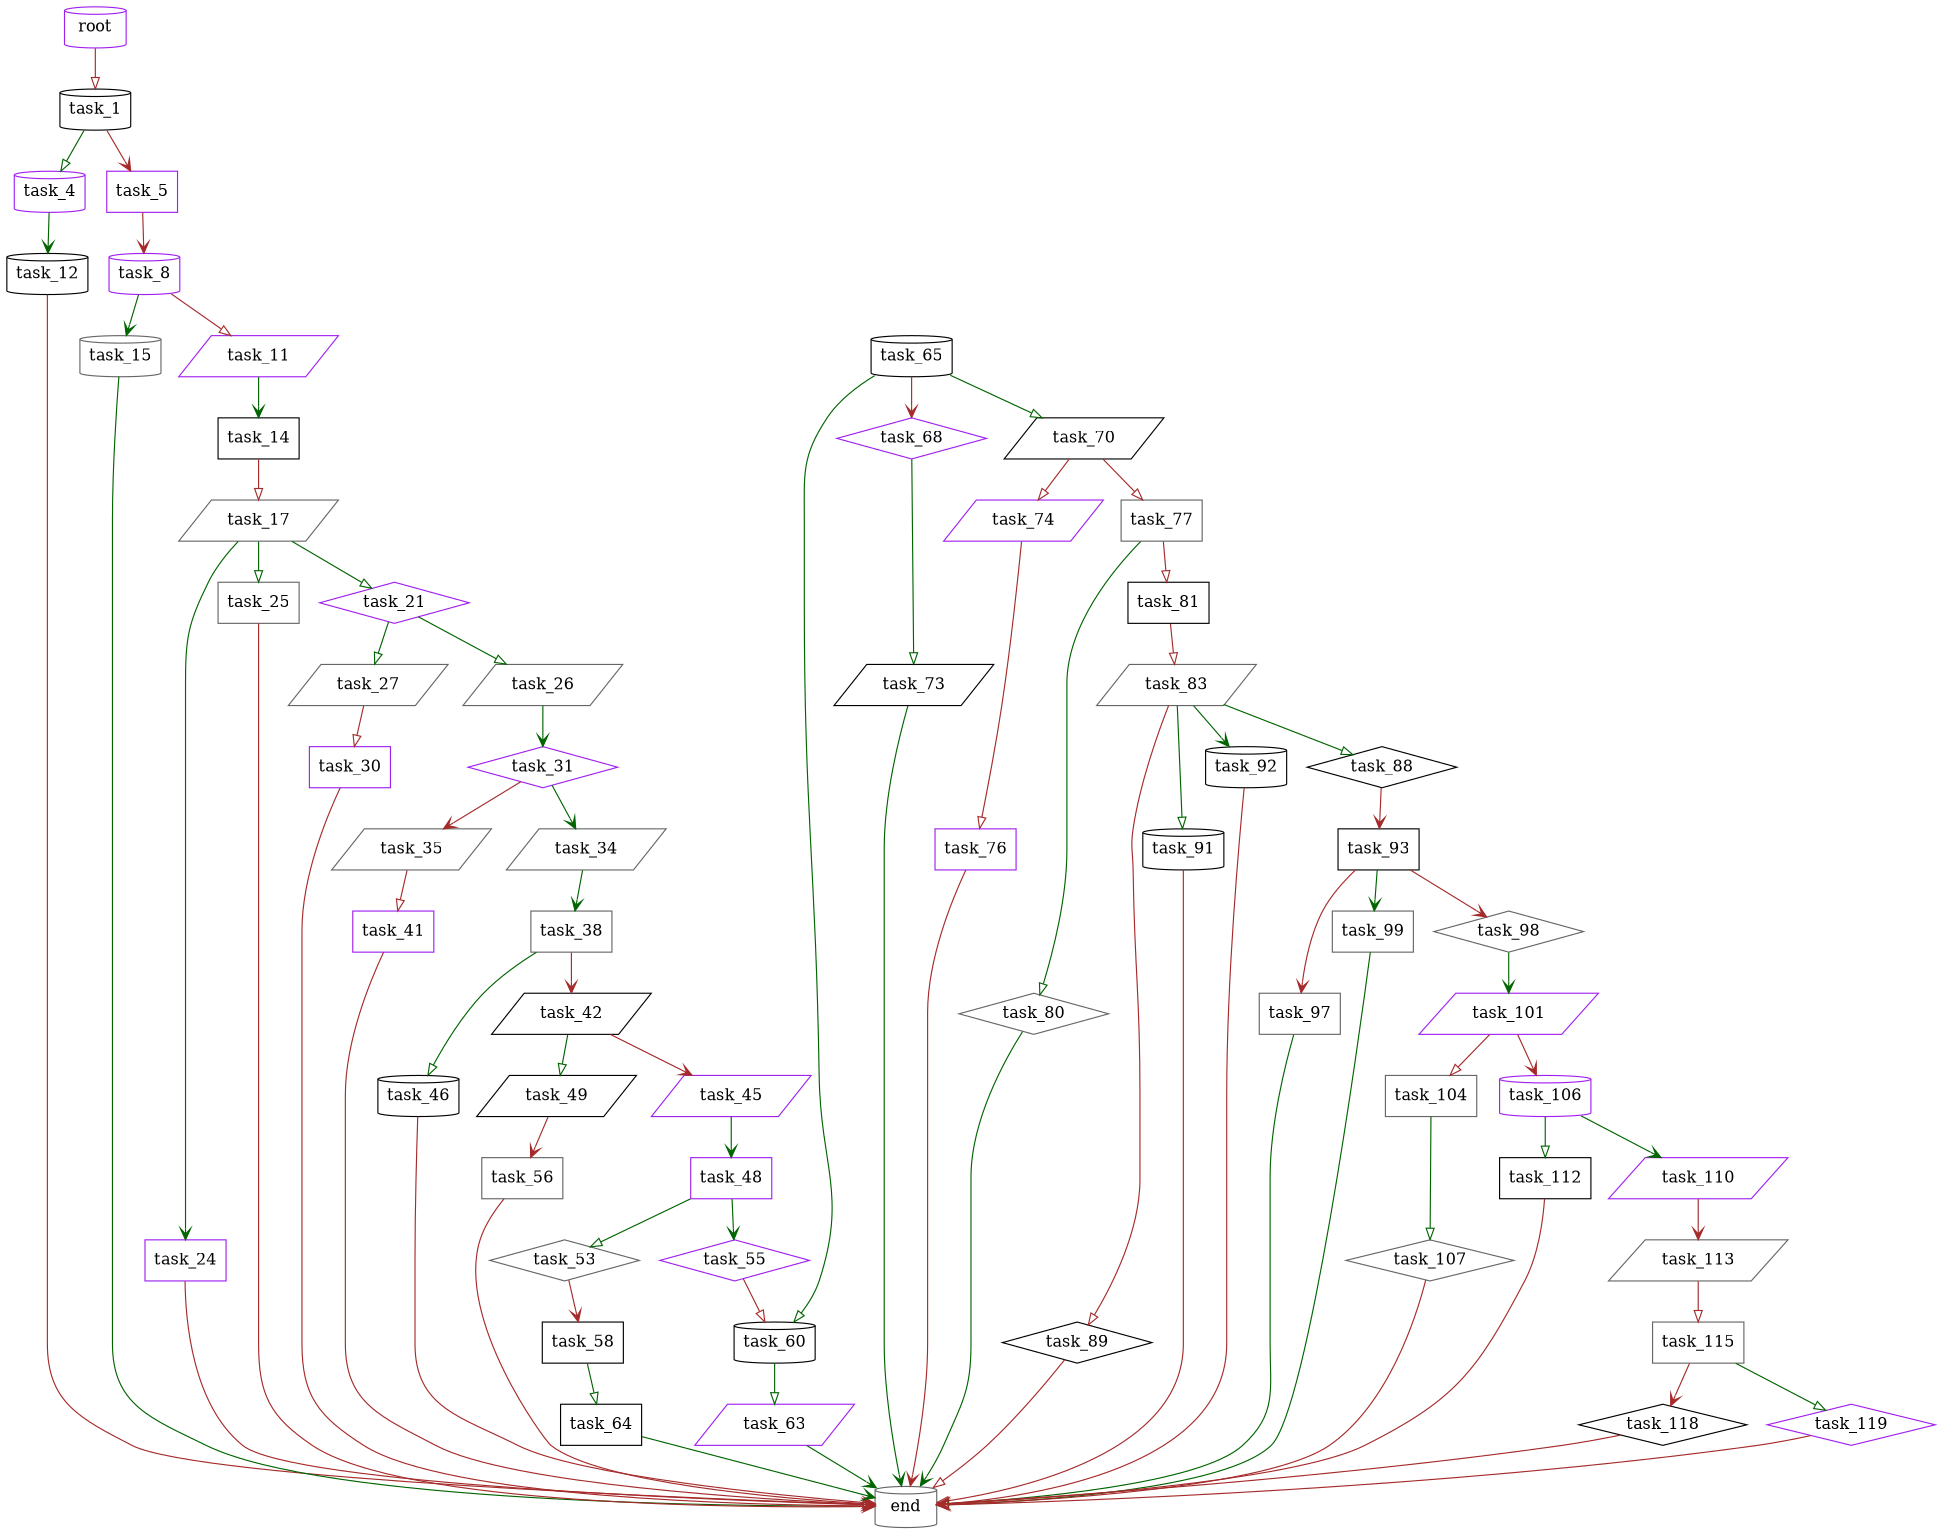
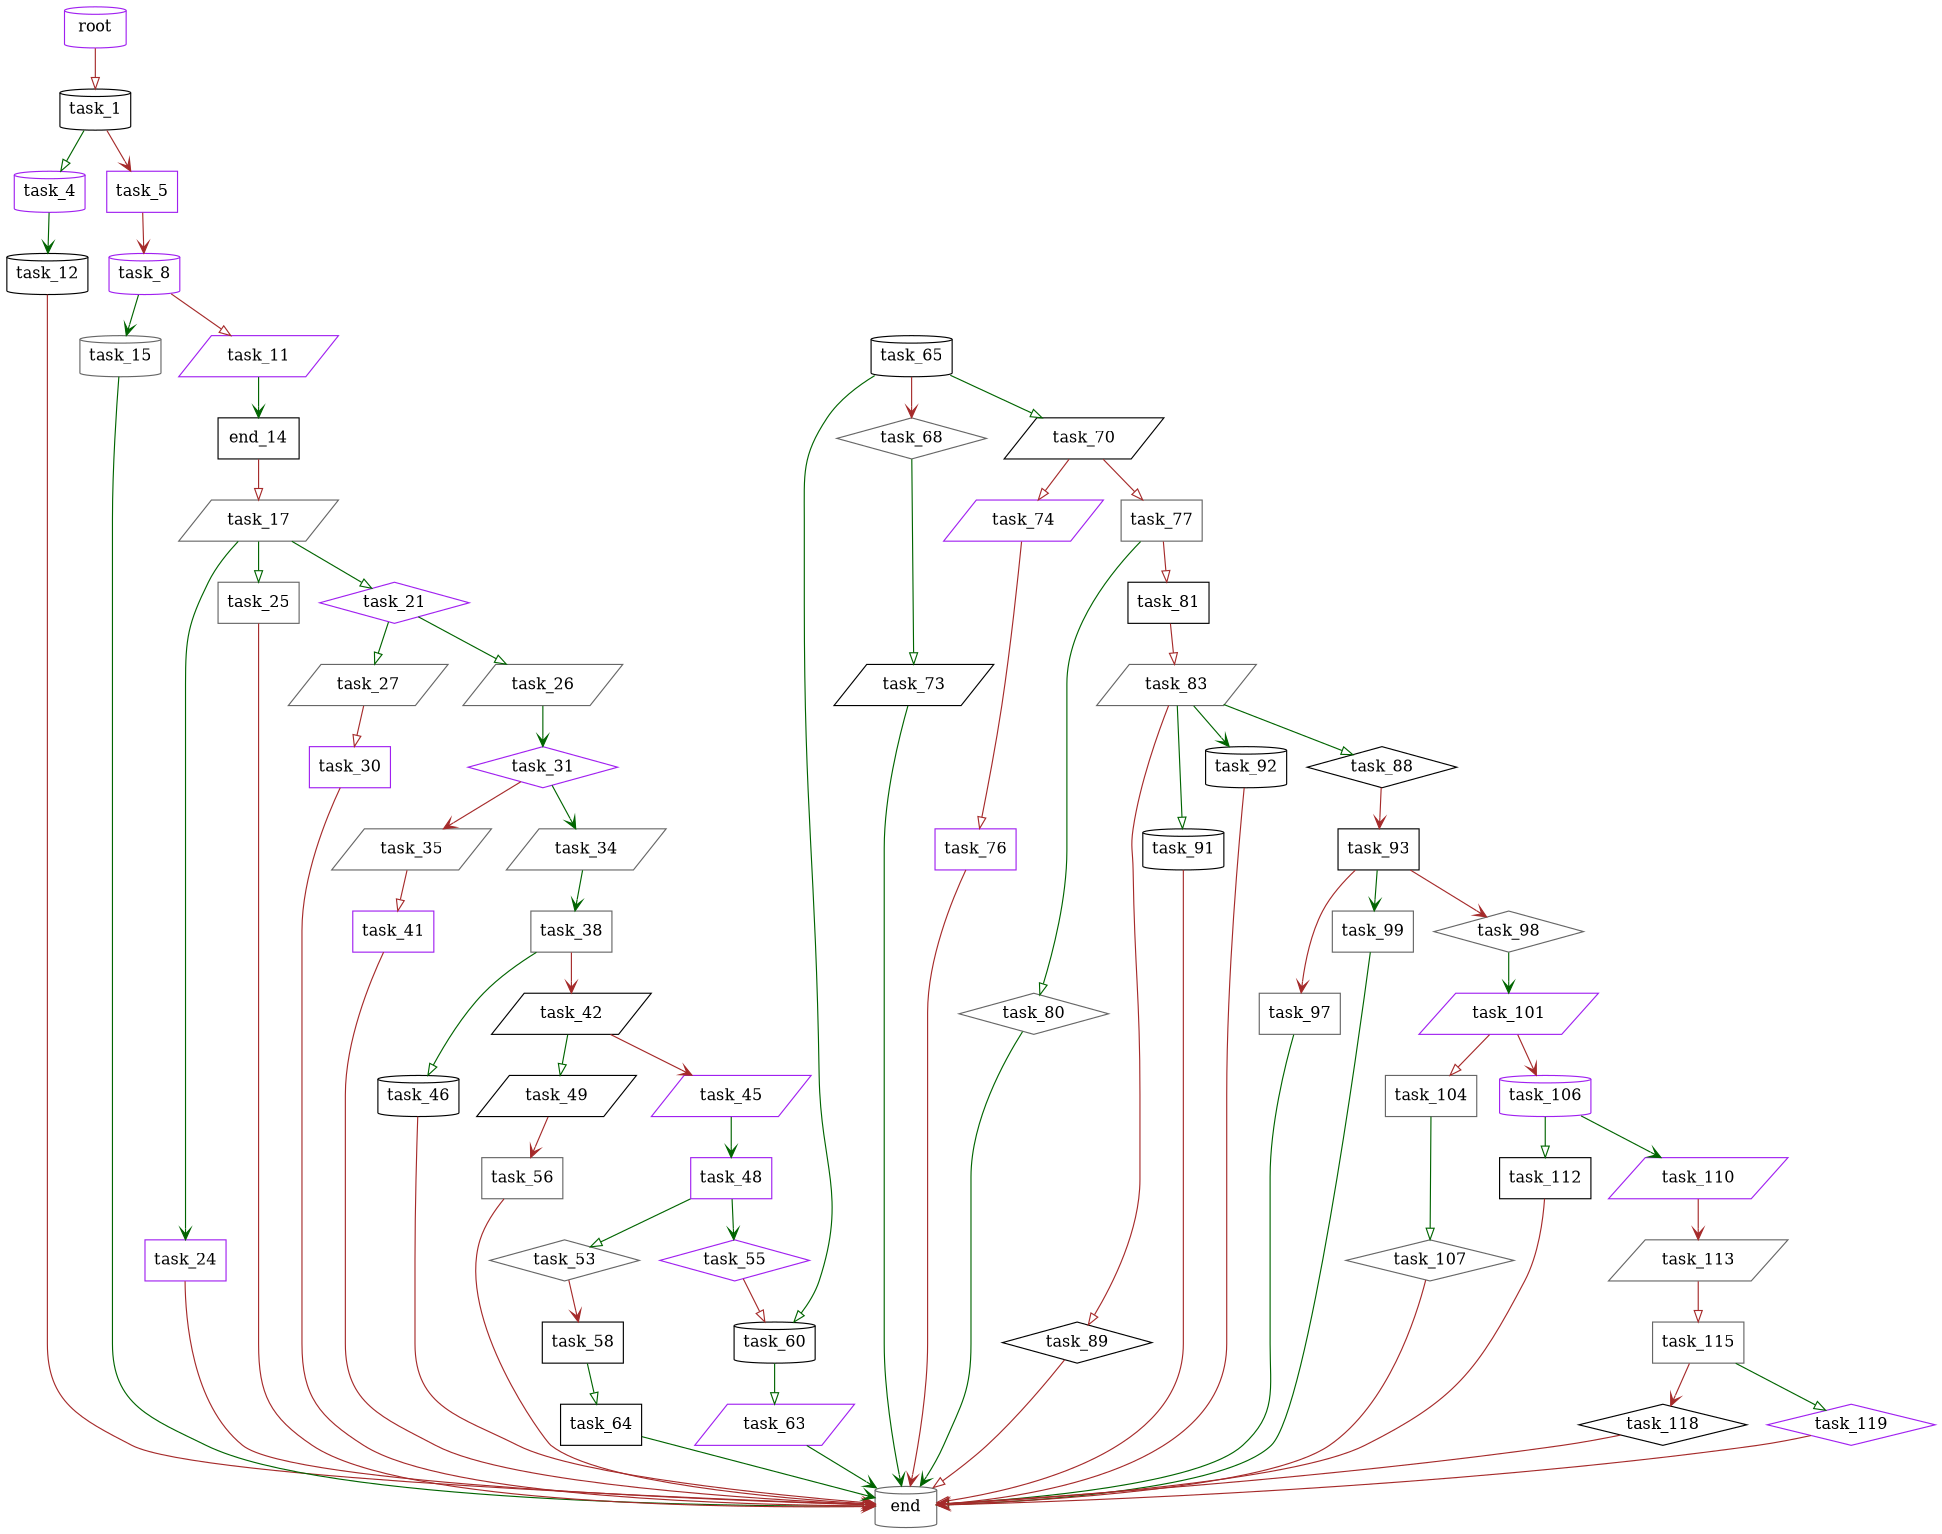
node "task_14": label "task_14" -> "end_14"
node "task_68": color purple -> gray40
